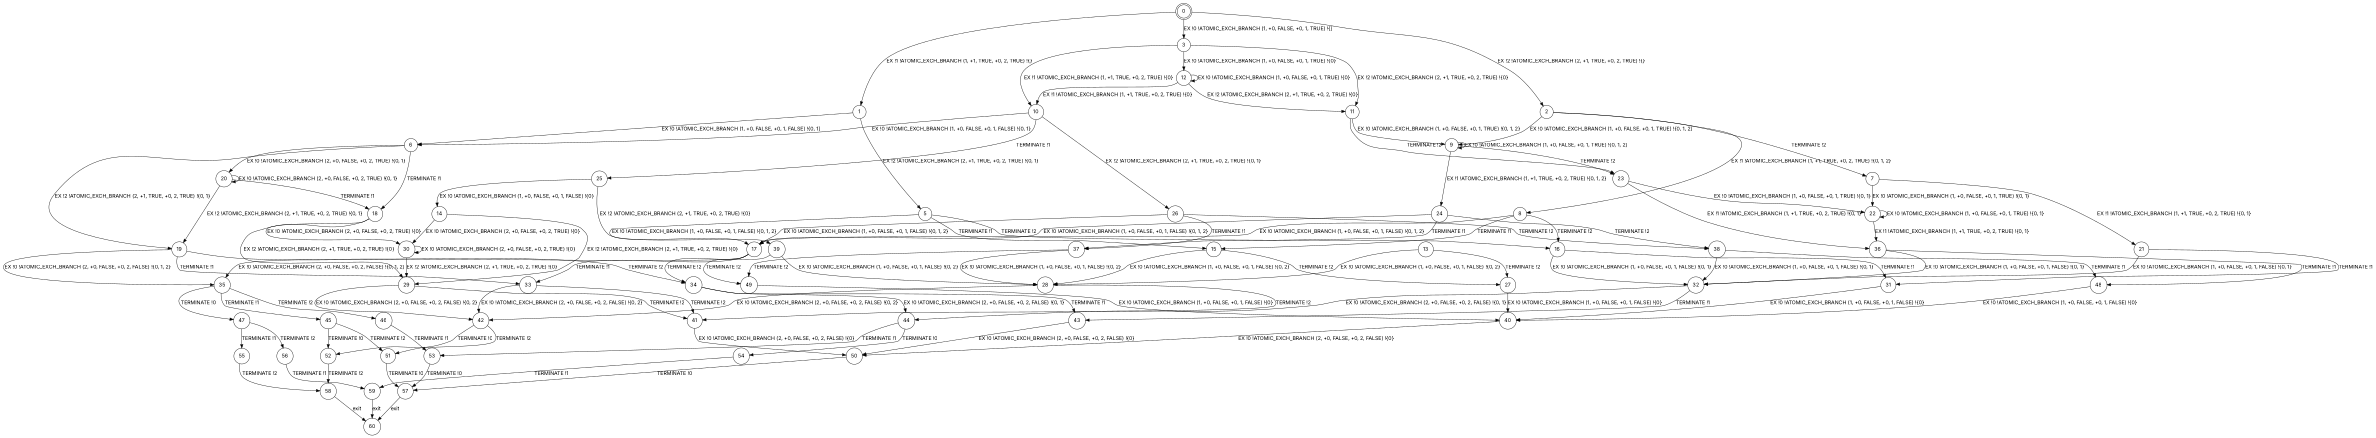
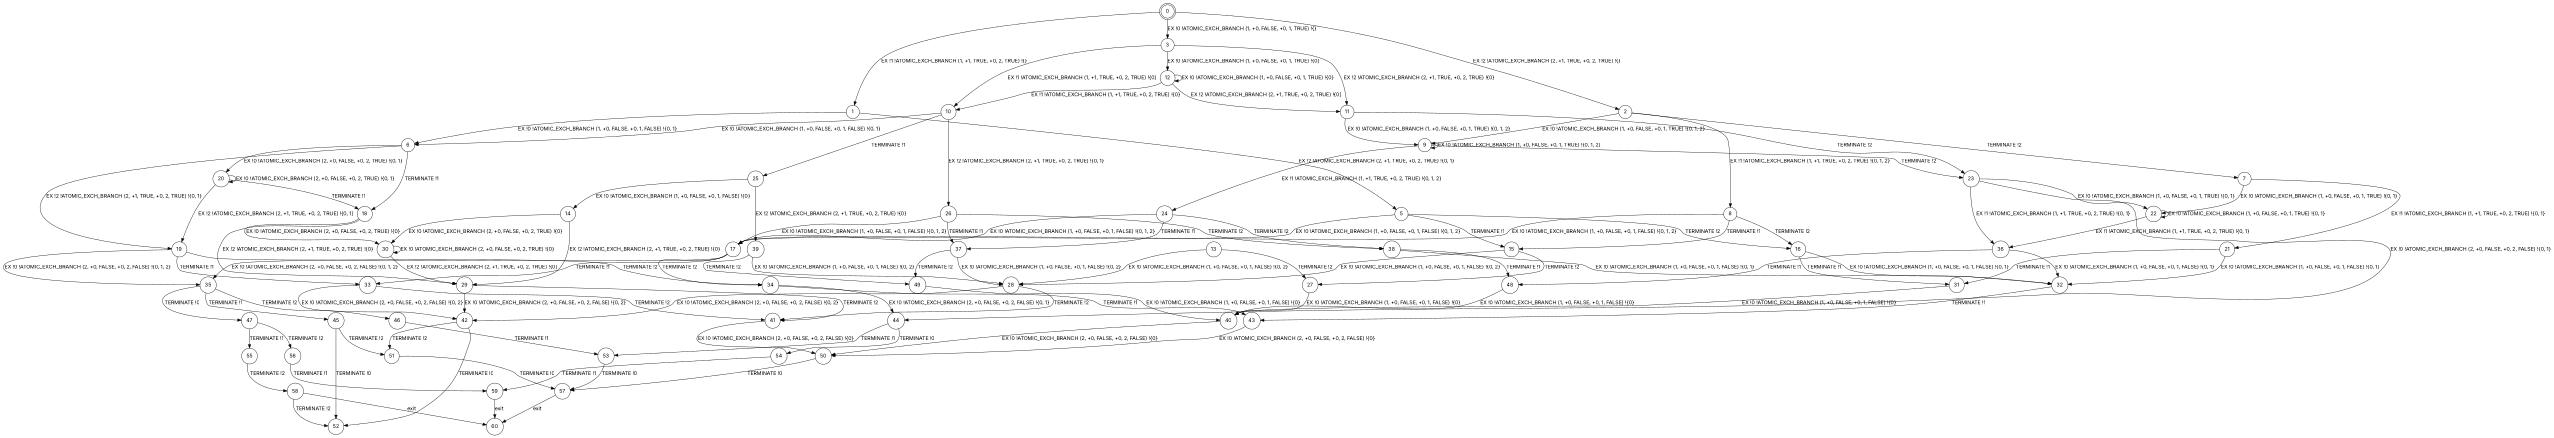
edge "32" -> "44": now "23" -> "44"
edge "52" -> "58": reversed
